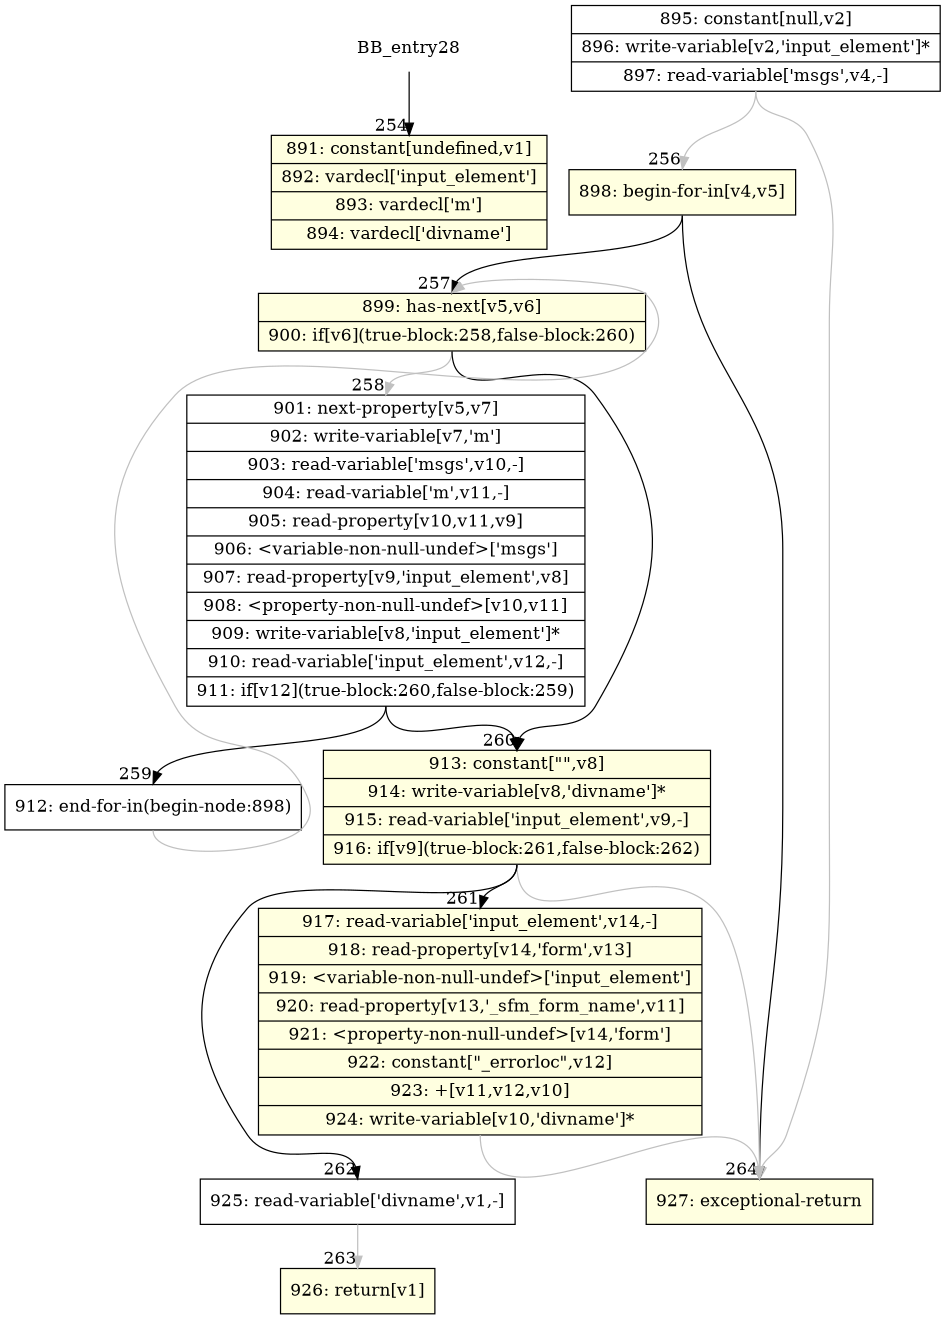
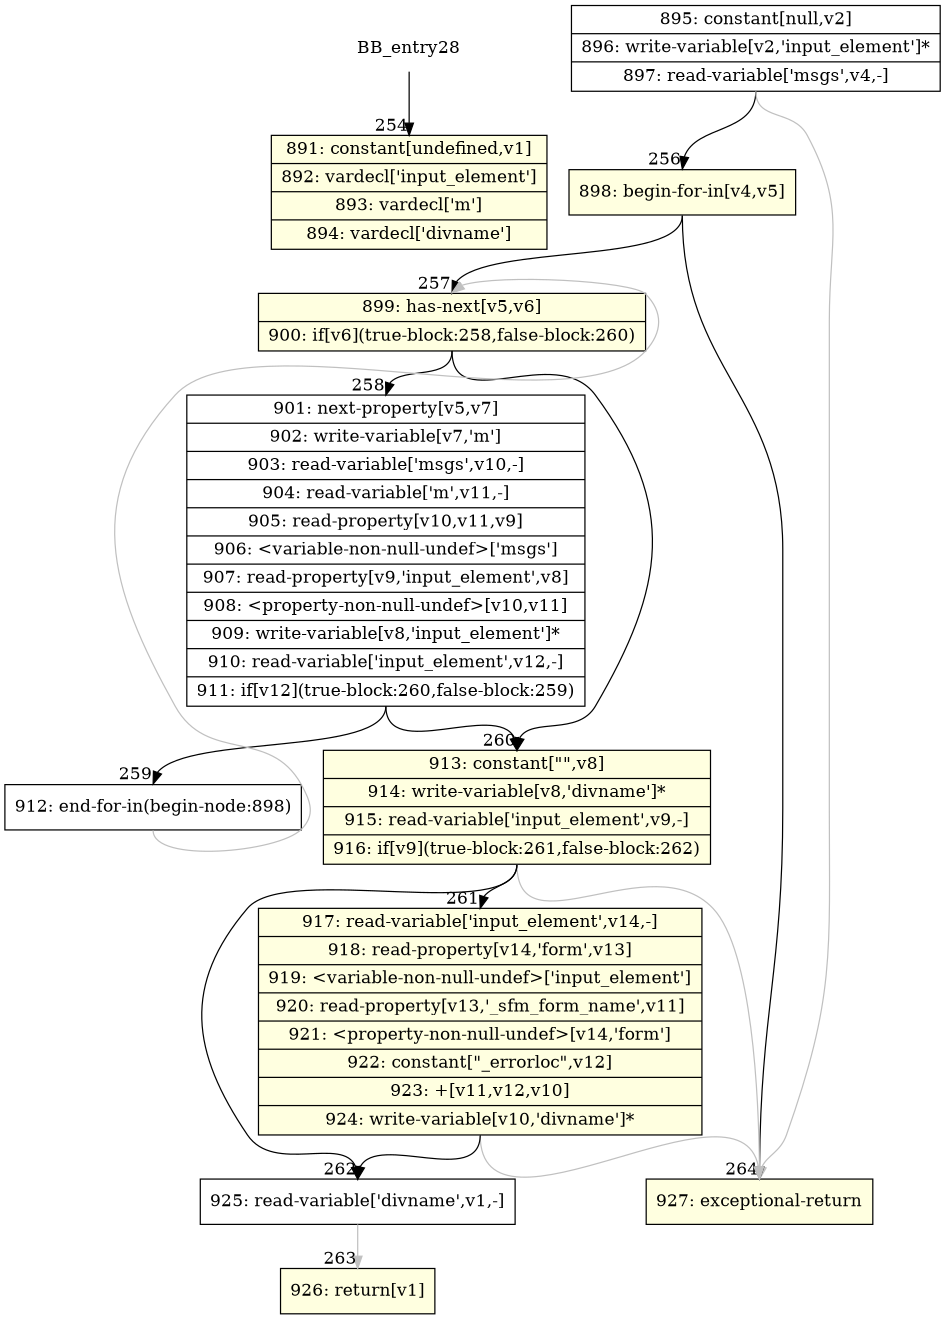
edge "895: constant[null,v2]" -> "898: begin-for-in[v4,v5]": color gray -> black
edge "899: has-next[v5,v6]" -> "901: next-property[v5,v7]": color gray -> black
edge "917: read-variable['input_element',v14,-]" -> "925: read-variable['divname',v1,-]": added
